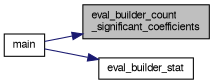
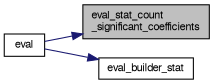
node "eval_builder_count _significant_coefficients": label "eval_builder_count _significant_coefficients" -> "eval_stat_count _significant_coefficients"
node "main": label "main" -> "eval"
